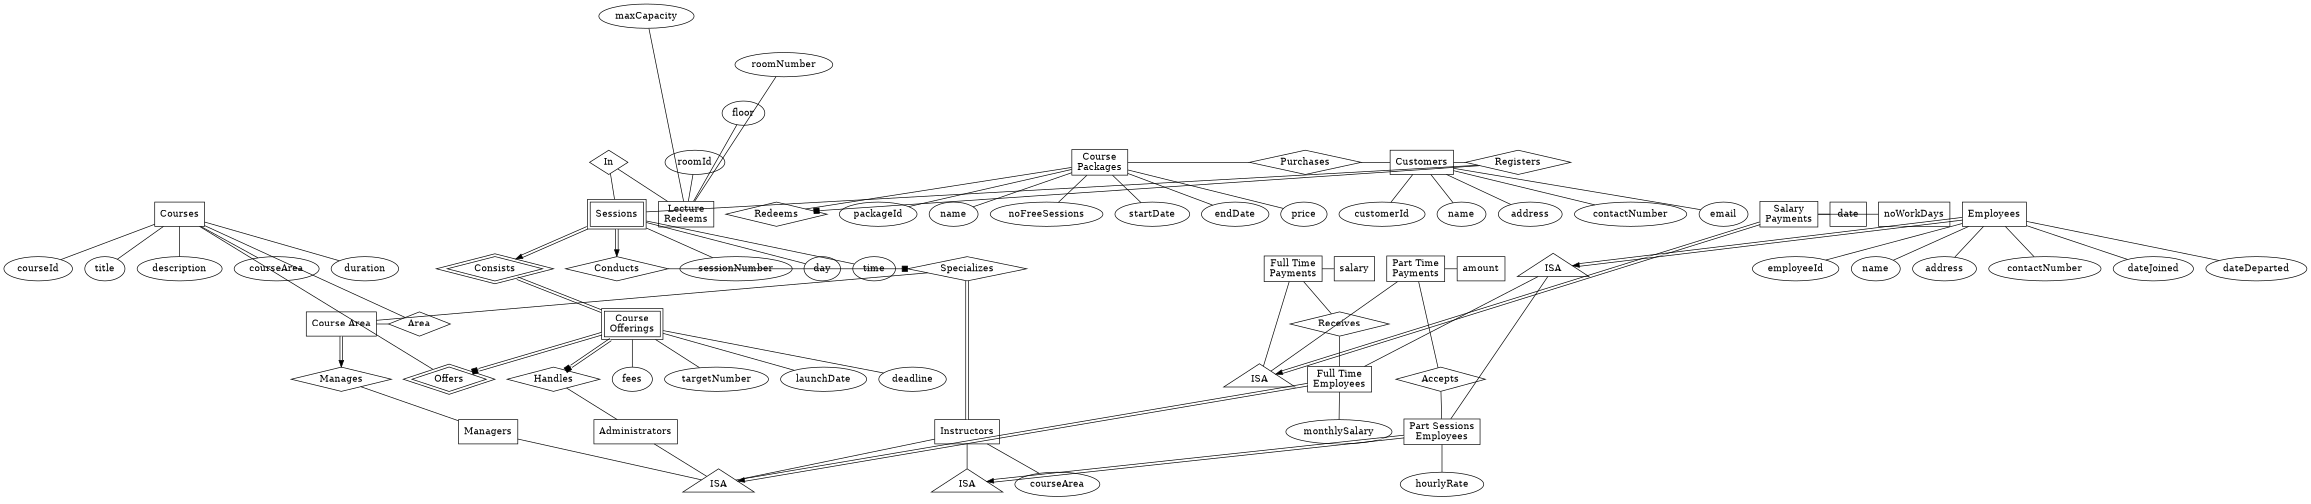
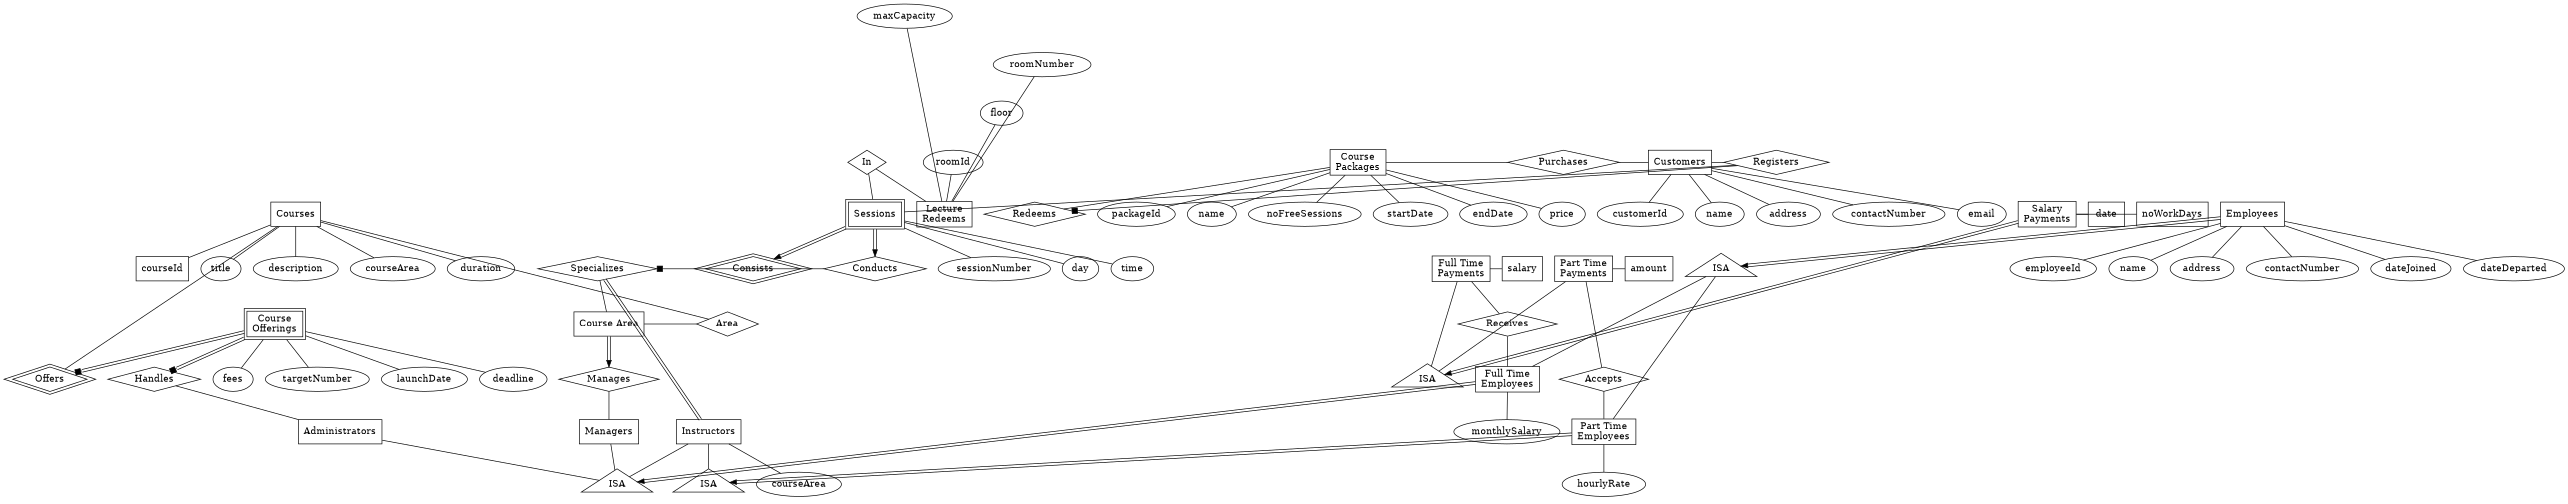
node "courseId": shape ellipse -> box
edge "Consists" -- "Course Offerings": removed
node "Part Sessions Employees": label "Part Sessions Employees" -> "Part Time Employees"
